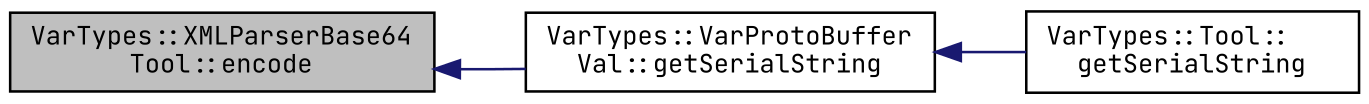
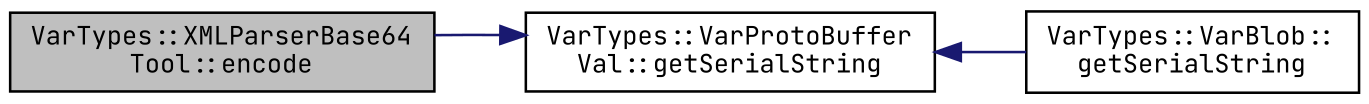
node "VarTypes::Tool:: getSerialString": label "VarTypes::Tool:: getSerialString" -> "VarTypes::VarBlob:: getSerialString"
edge "VarTypes::VarProtoBuffer Val::getSerialString" -> "VarTypes::XMLParserBase64 Tool::encode": reversed
